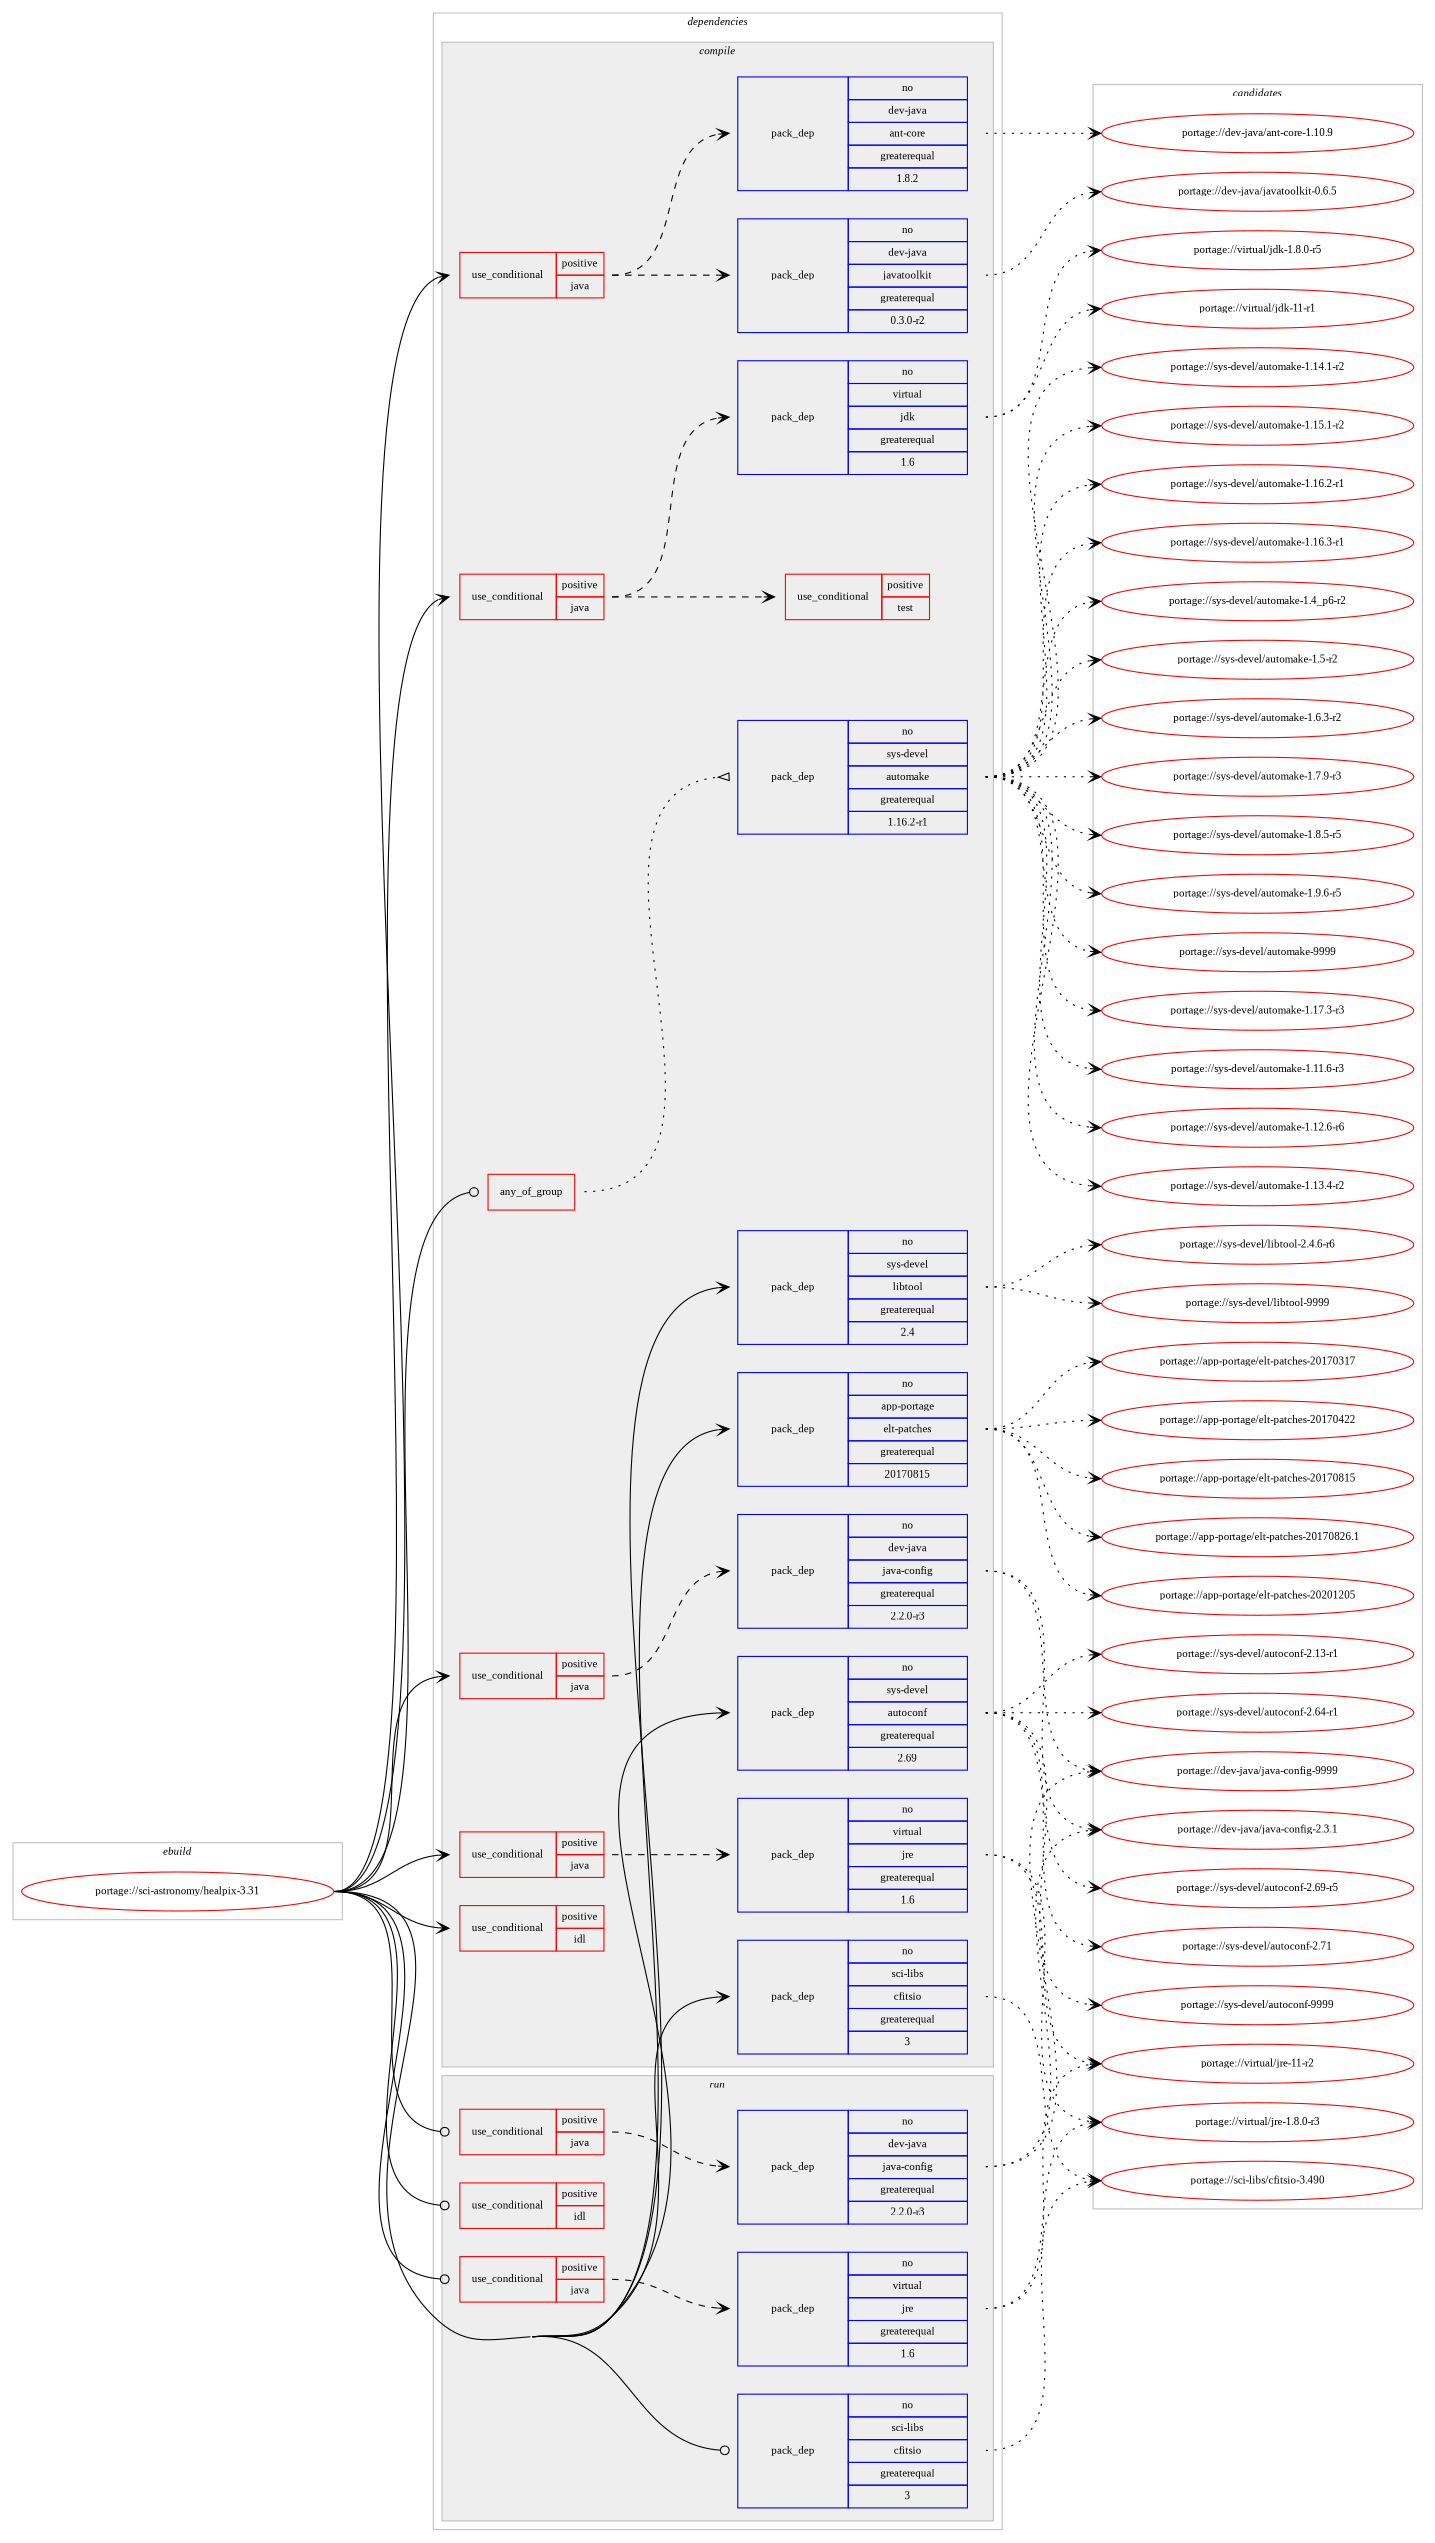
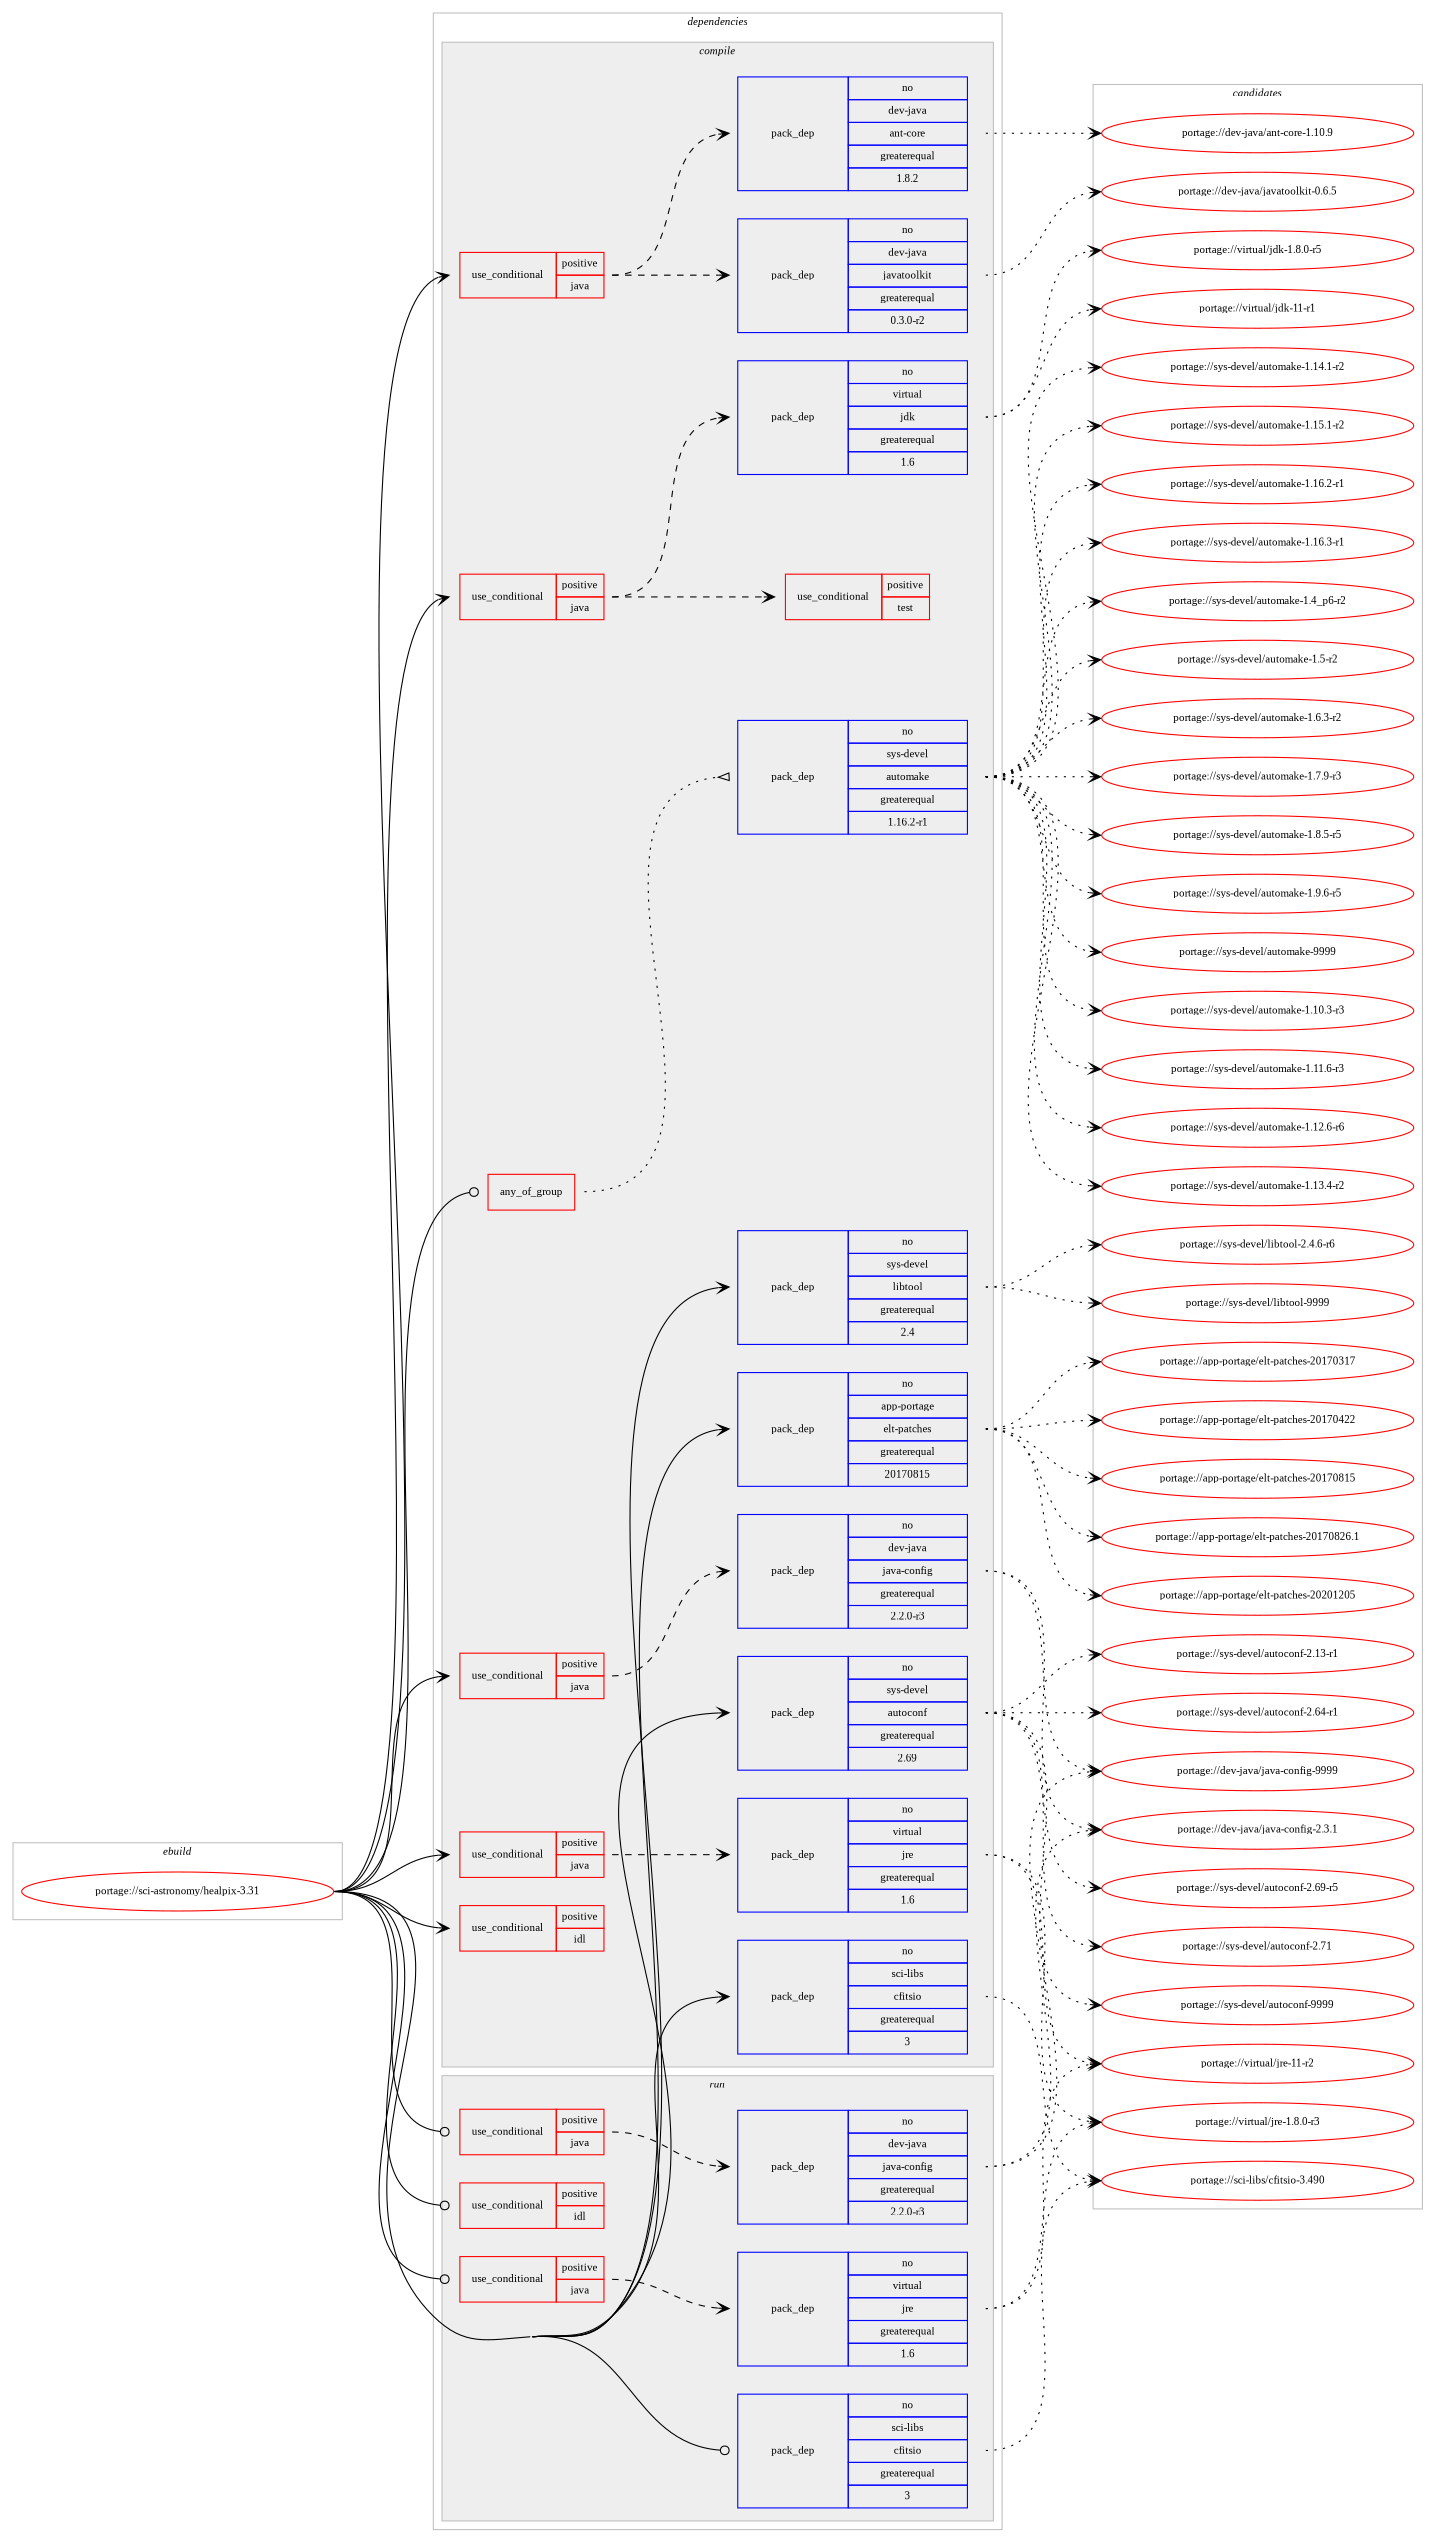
node "portage://sys-devel/automake-1.17.3-r3": label "portage://sys-devel/automake-1.17.3-r3" -> "portage://sys-devel/automake-1.10.3-r3"
